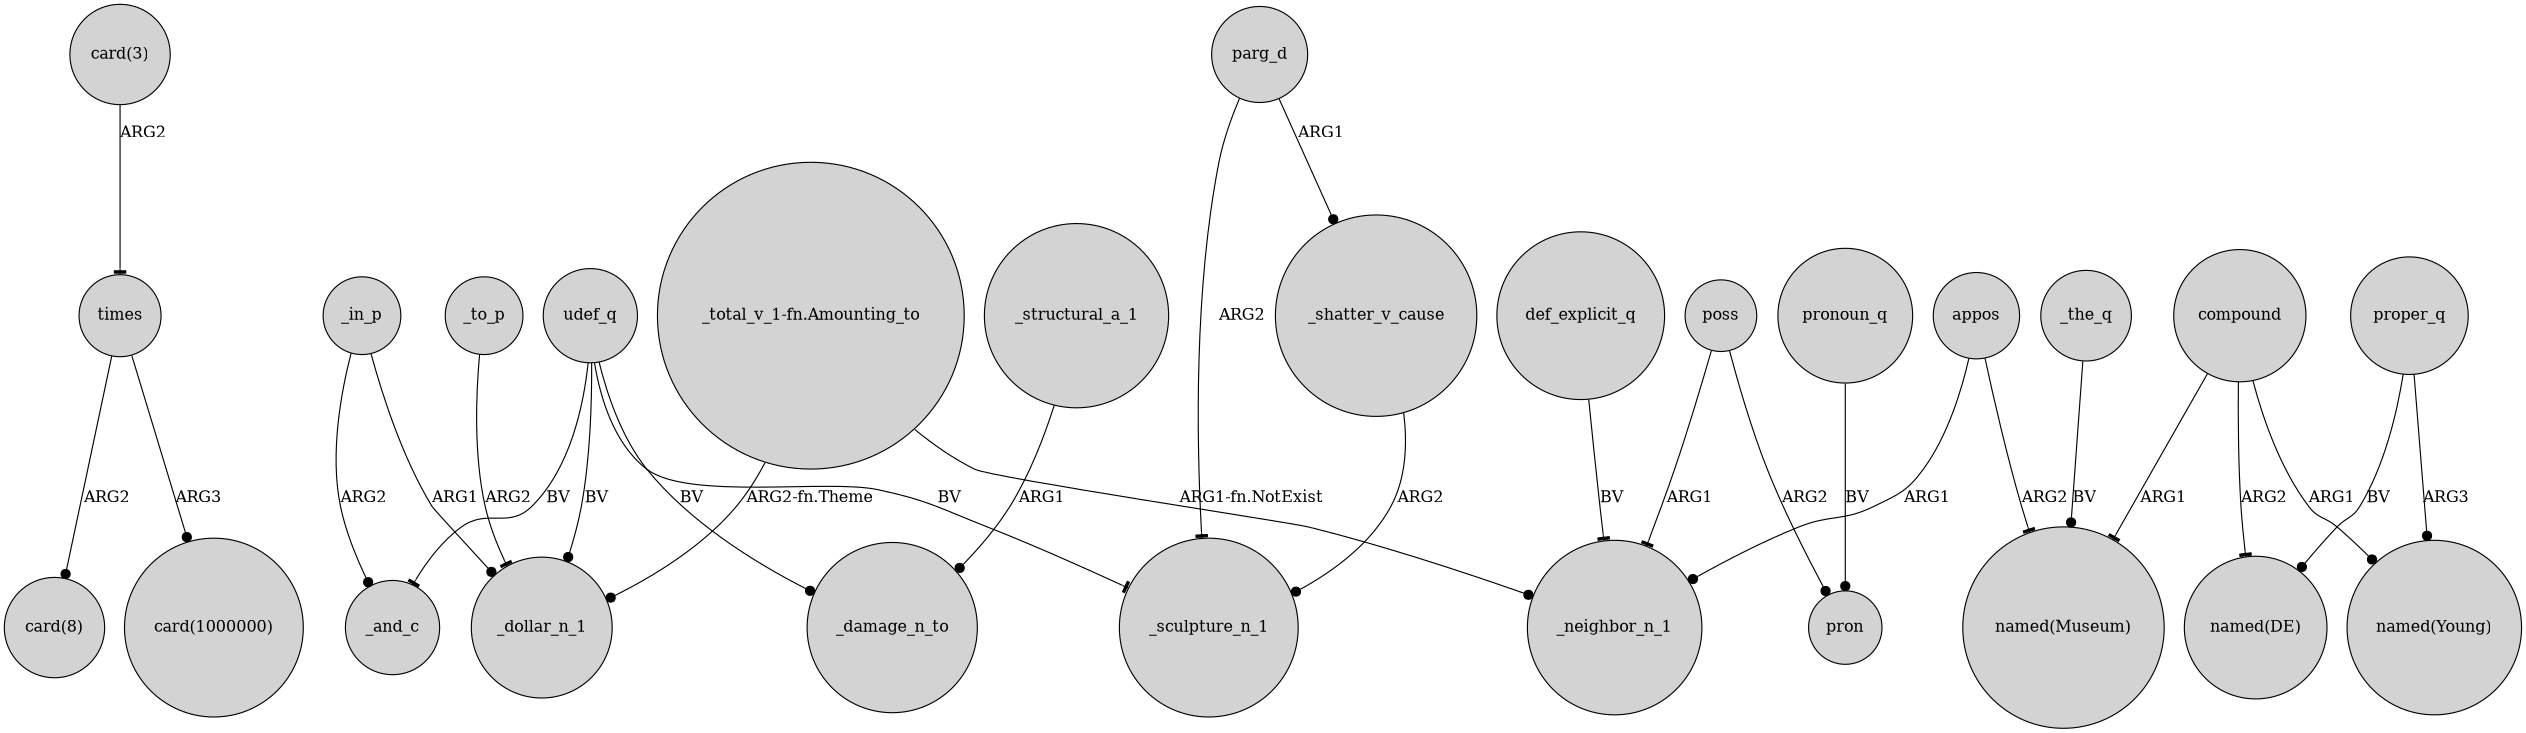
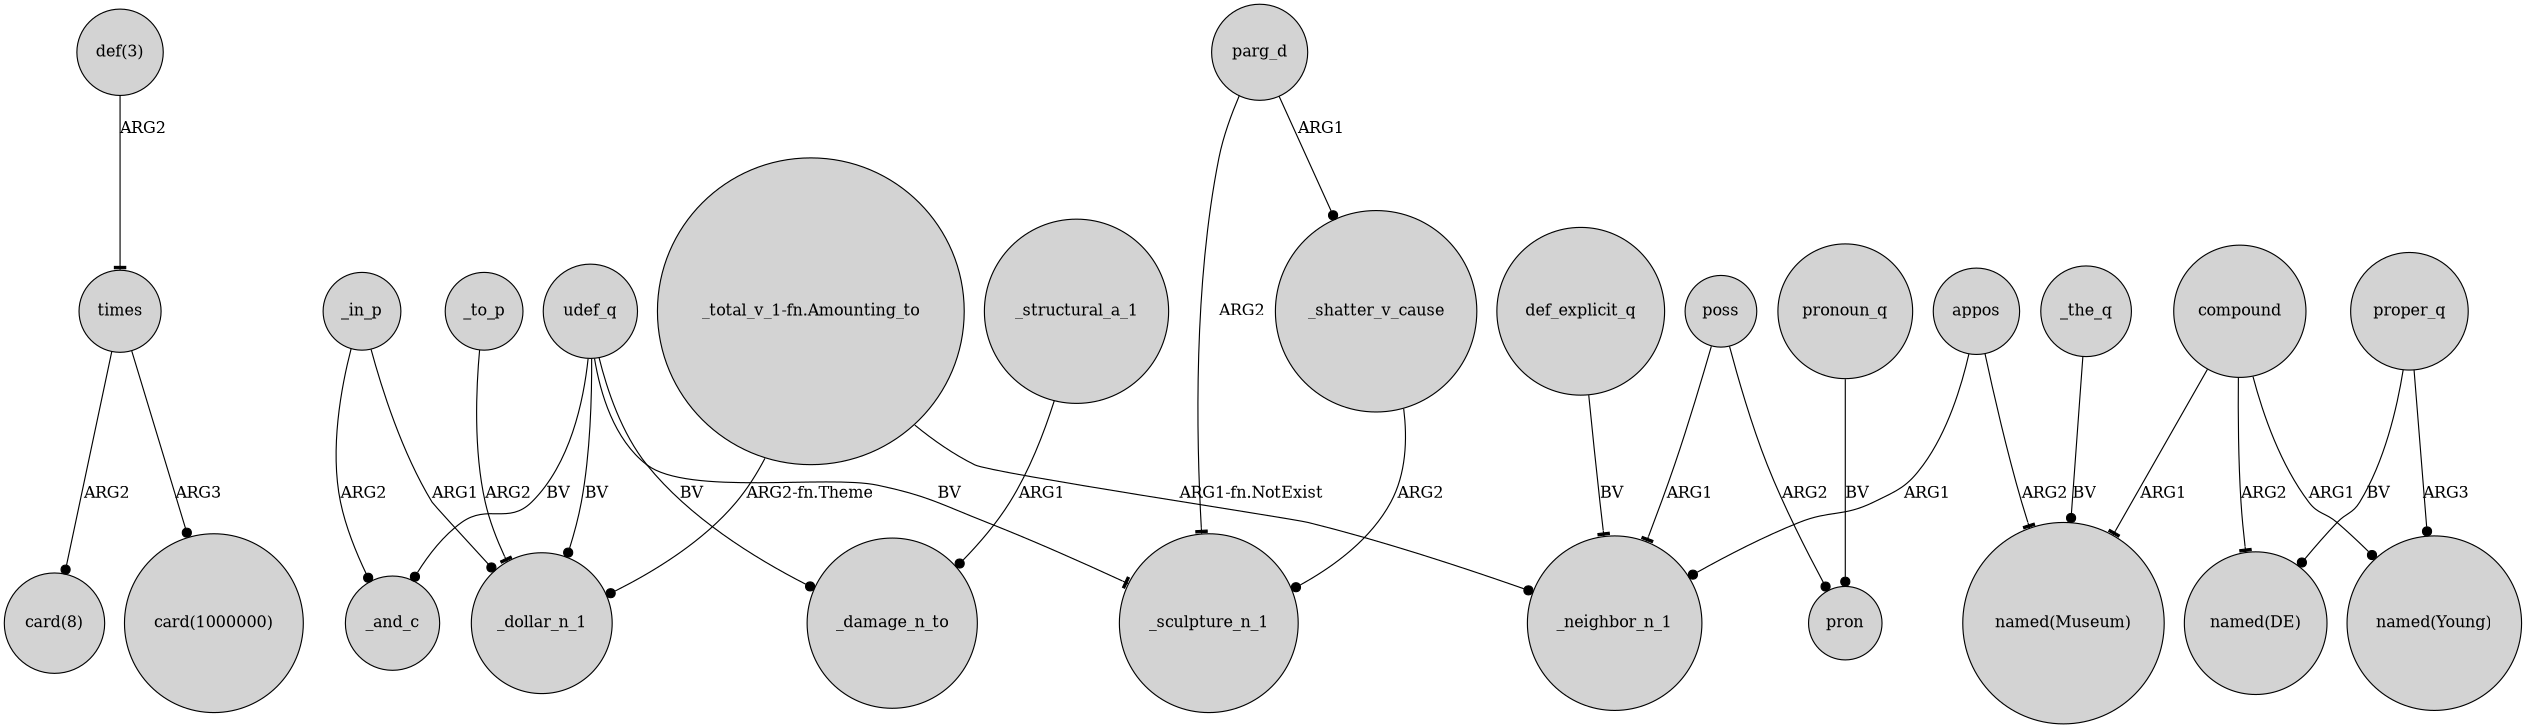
node "card(3)": label "card(3)" -> "def(3)"
edge "udef_q" -> "_and_c": arrowhead tee -> dot
